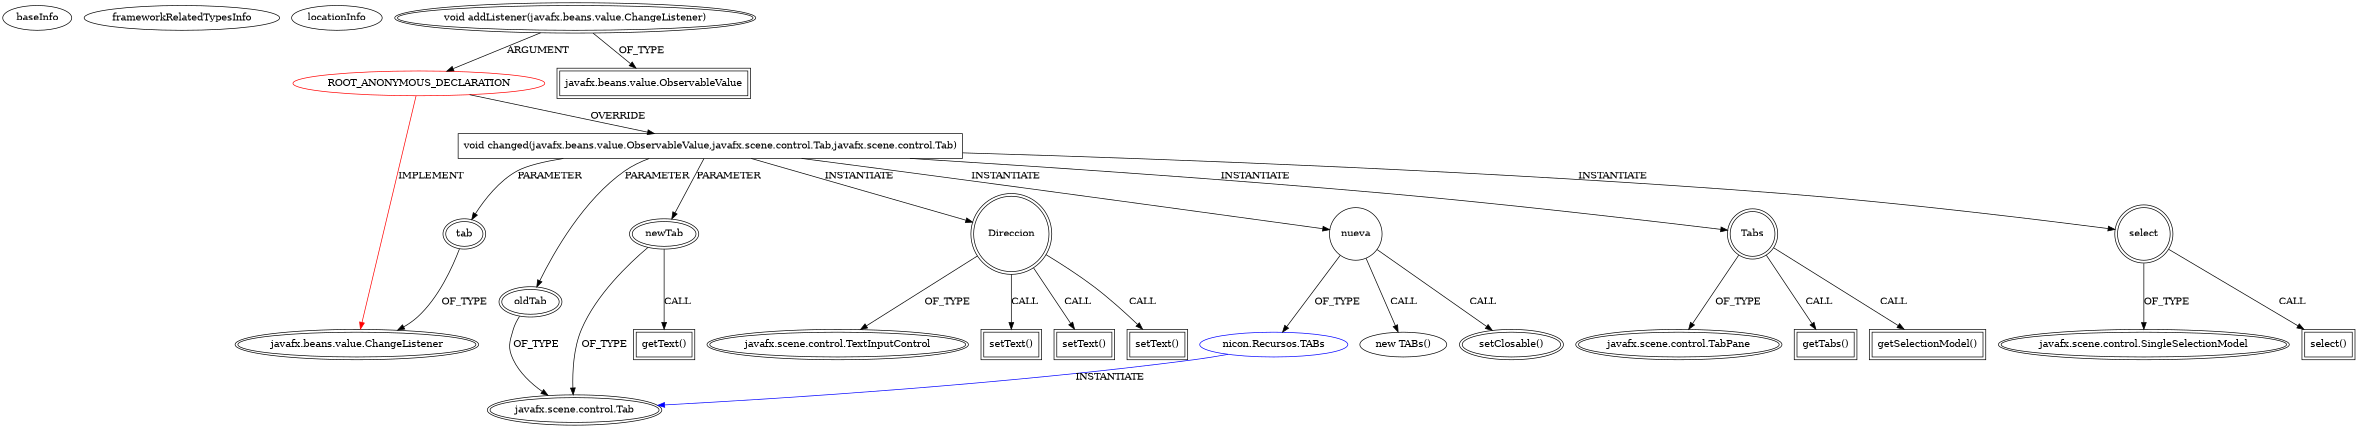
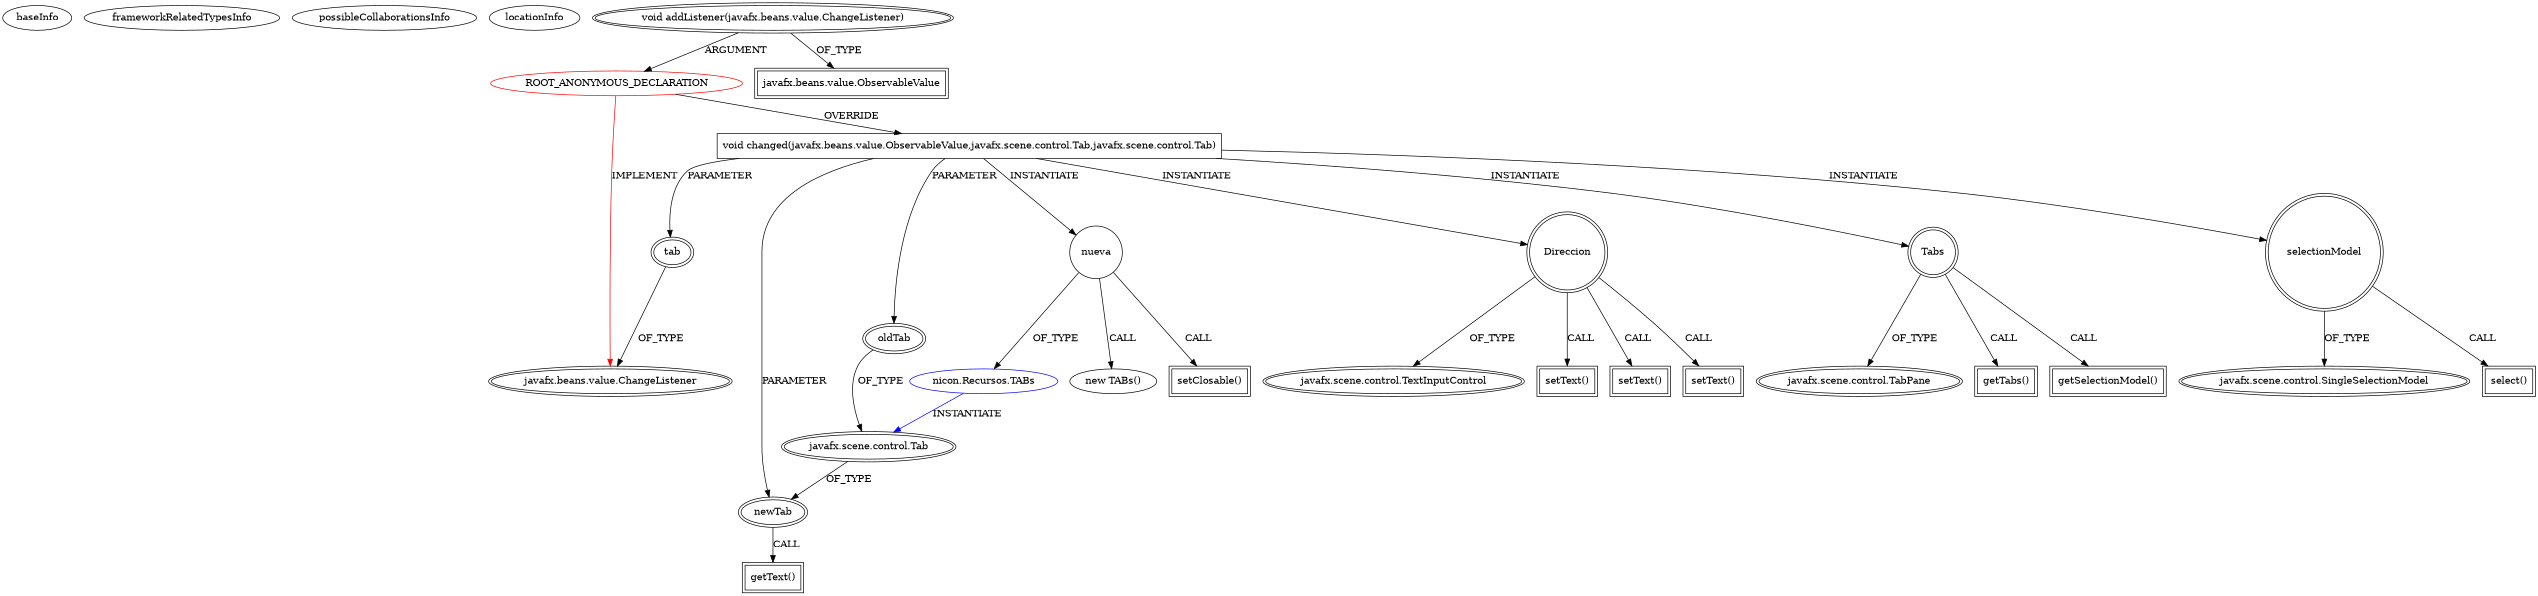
node "possibleCollaborationsInfo": added
node "select": label "select" -> "selectionModel"
edge "newTab" -> "javafx.scene.control.Tab": reversed
node "setClosable()": shape ellipse -> box
